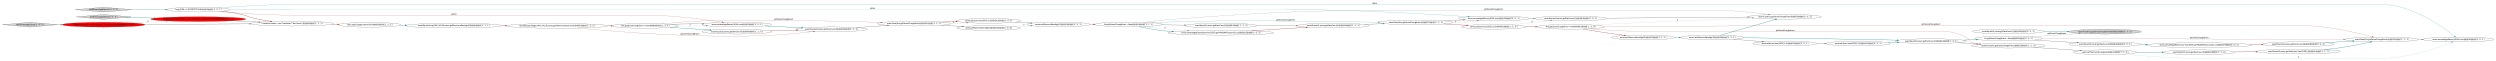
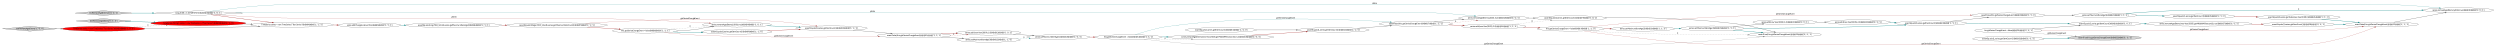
node "long y2006 = 1157087372534L@@@3@@@['0', '0', '1']": shape ellipse -> diamond
edge "this.gotSeriesChangeEvent = false@@@14@@@['1', '1', '1']" -> "assertEquals(1,series.getItemCount())@@@15@@@['1', '1', '0']": removed
edge "assertEquals(2,series.getItemCount())@@@24@@@['1', '1', '1']" -> "this.gotSeriesChangeEvent = false@@@25@@@['0', '0', '1']": now "assertEquals(2,series.getItemCount())@@@24@@@['1', '1', '1']" -> "assertEquals(2,series.getItemCount())@@@26@@@['0', '0', '1']"
edge "series.setMaximumItemAge(1)@@@24@@@['1', '1', '0']" -> "series.removeAgedItems(y2006,true)@@@30@@@['0', '0', '1']": style dashed -> bold
